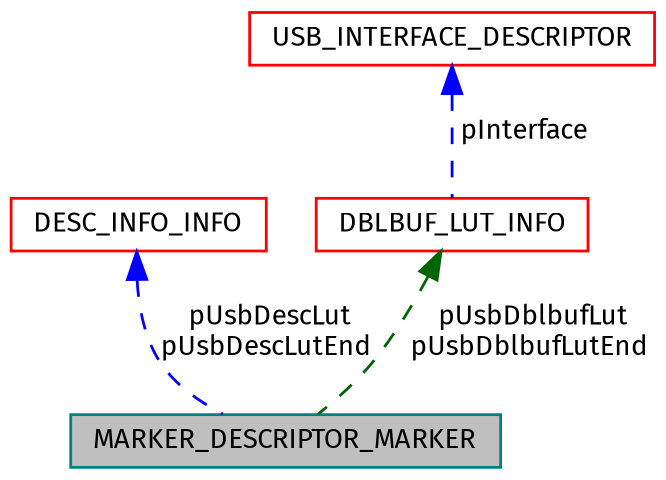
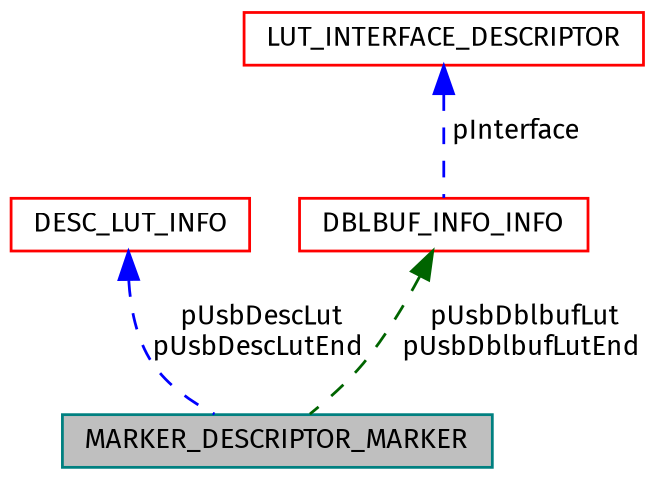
node "USB_INTERFACE_DESCRIPTOR": label "USB_INTERFACE_DESCRIPTOR" -> "LUT_INTERFACE_DESCRIPTOR"
node "DESC_INFO_INFO": label "DESC_INFO_INFO" -> "DESC_LUT_INFO"
node "DBLBUF_LUT_INFO": label "DBLBUF_LUT_INFO" -> "DBLBUF_INFO_INFO"
